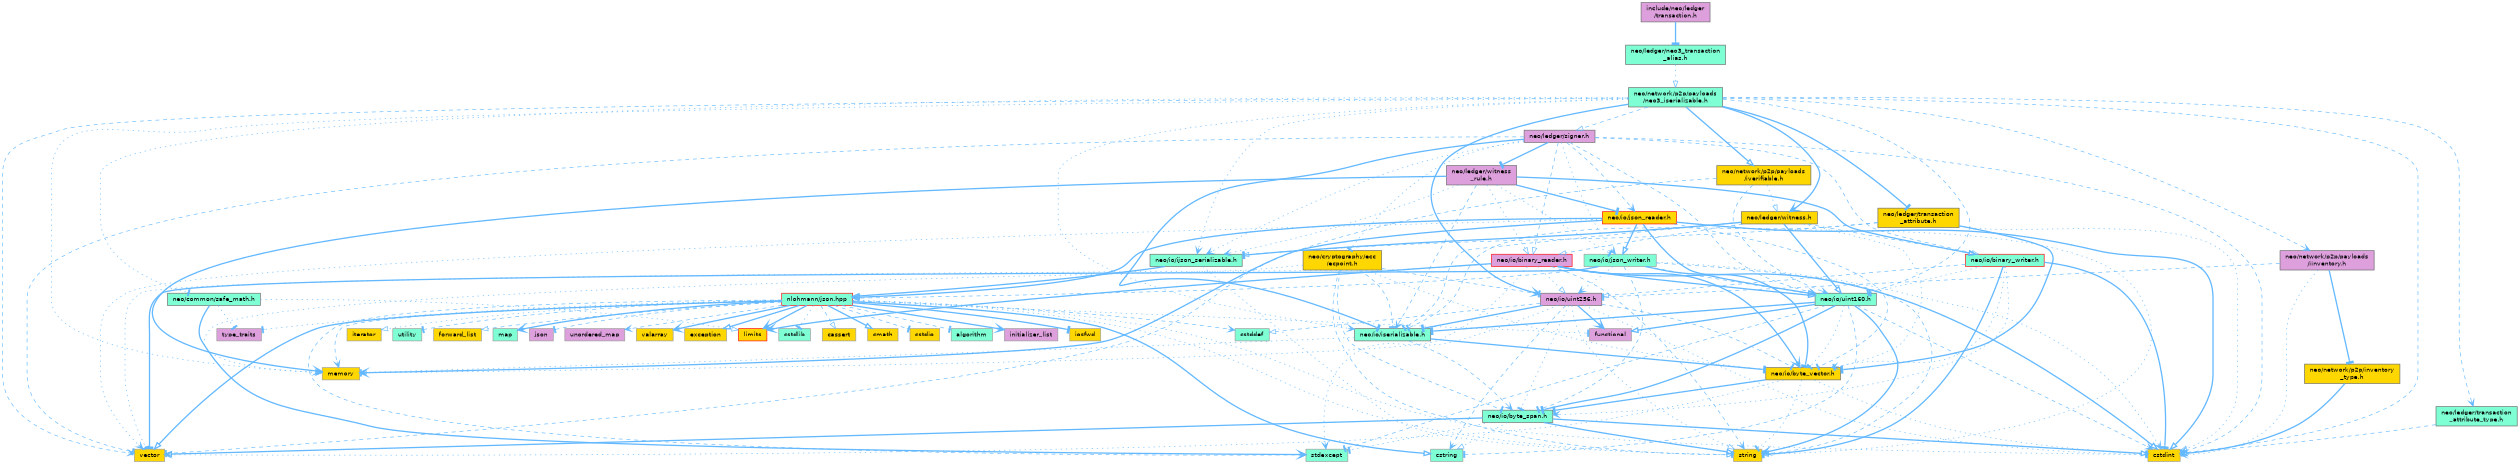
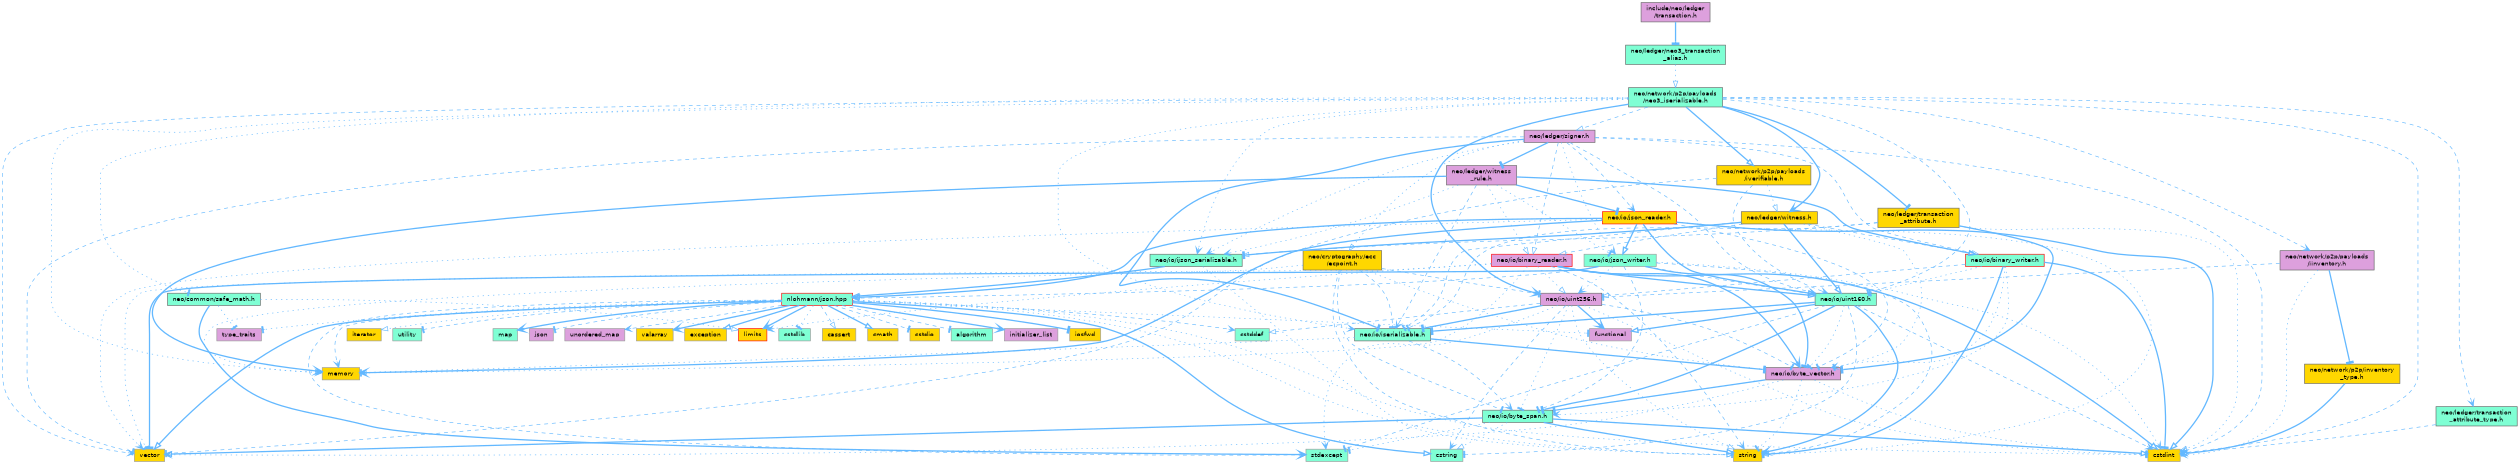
edge "neo/ledger/signer.h" -> "neo/cryptography/ecc /ecpoint.h": arrowhead tee -> onormal
edge "neo/io/binary_reader.h" -> "limits": style bold -> dotted
node "forward_list": removed
node "neo/io/byte_vector.h": fillcolor gold -> plum
